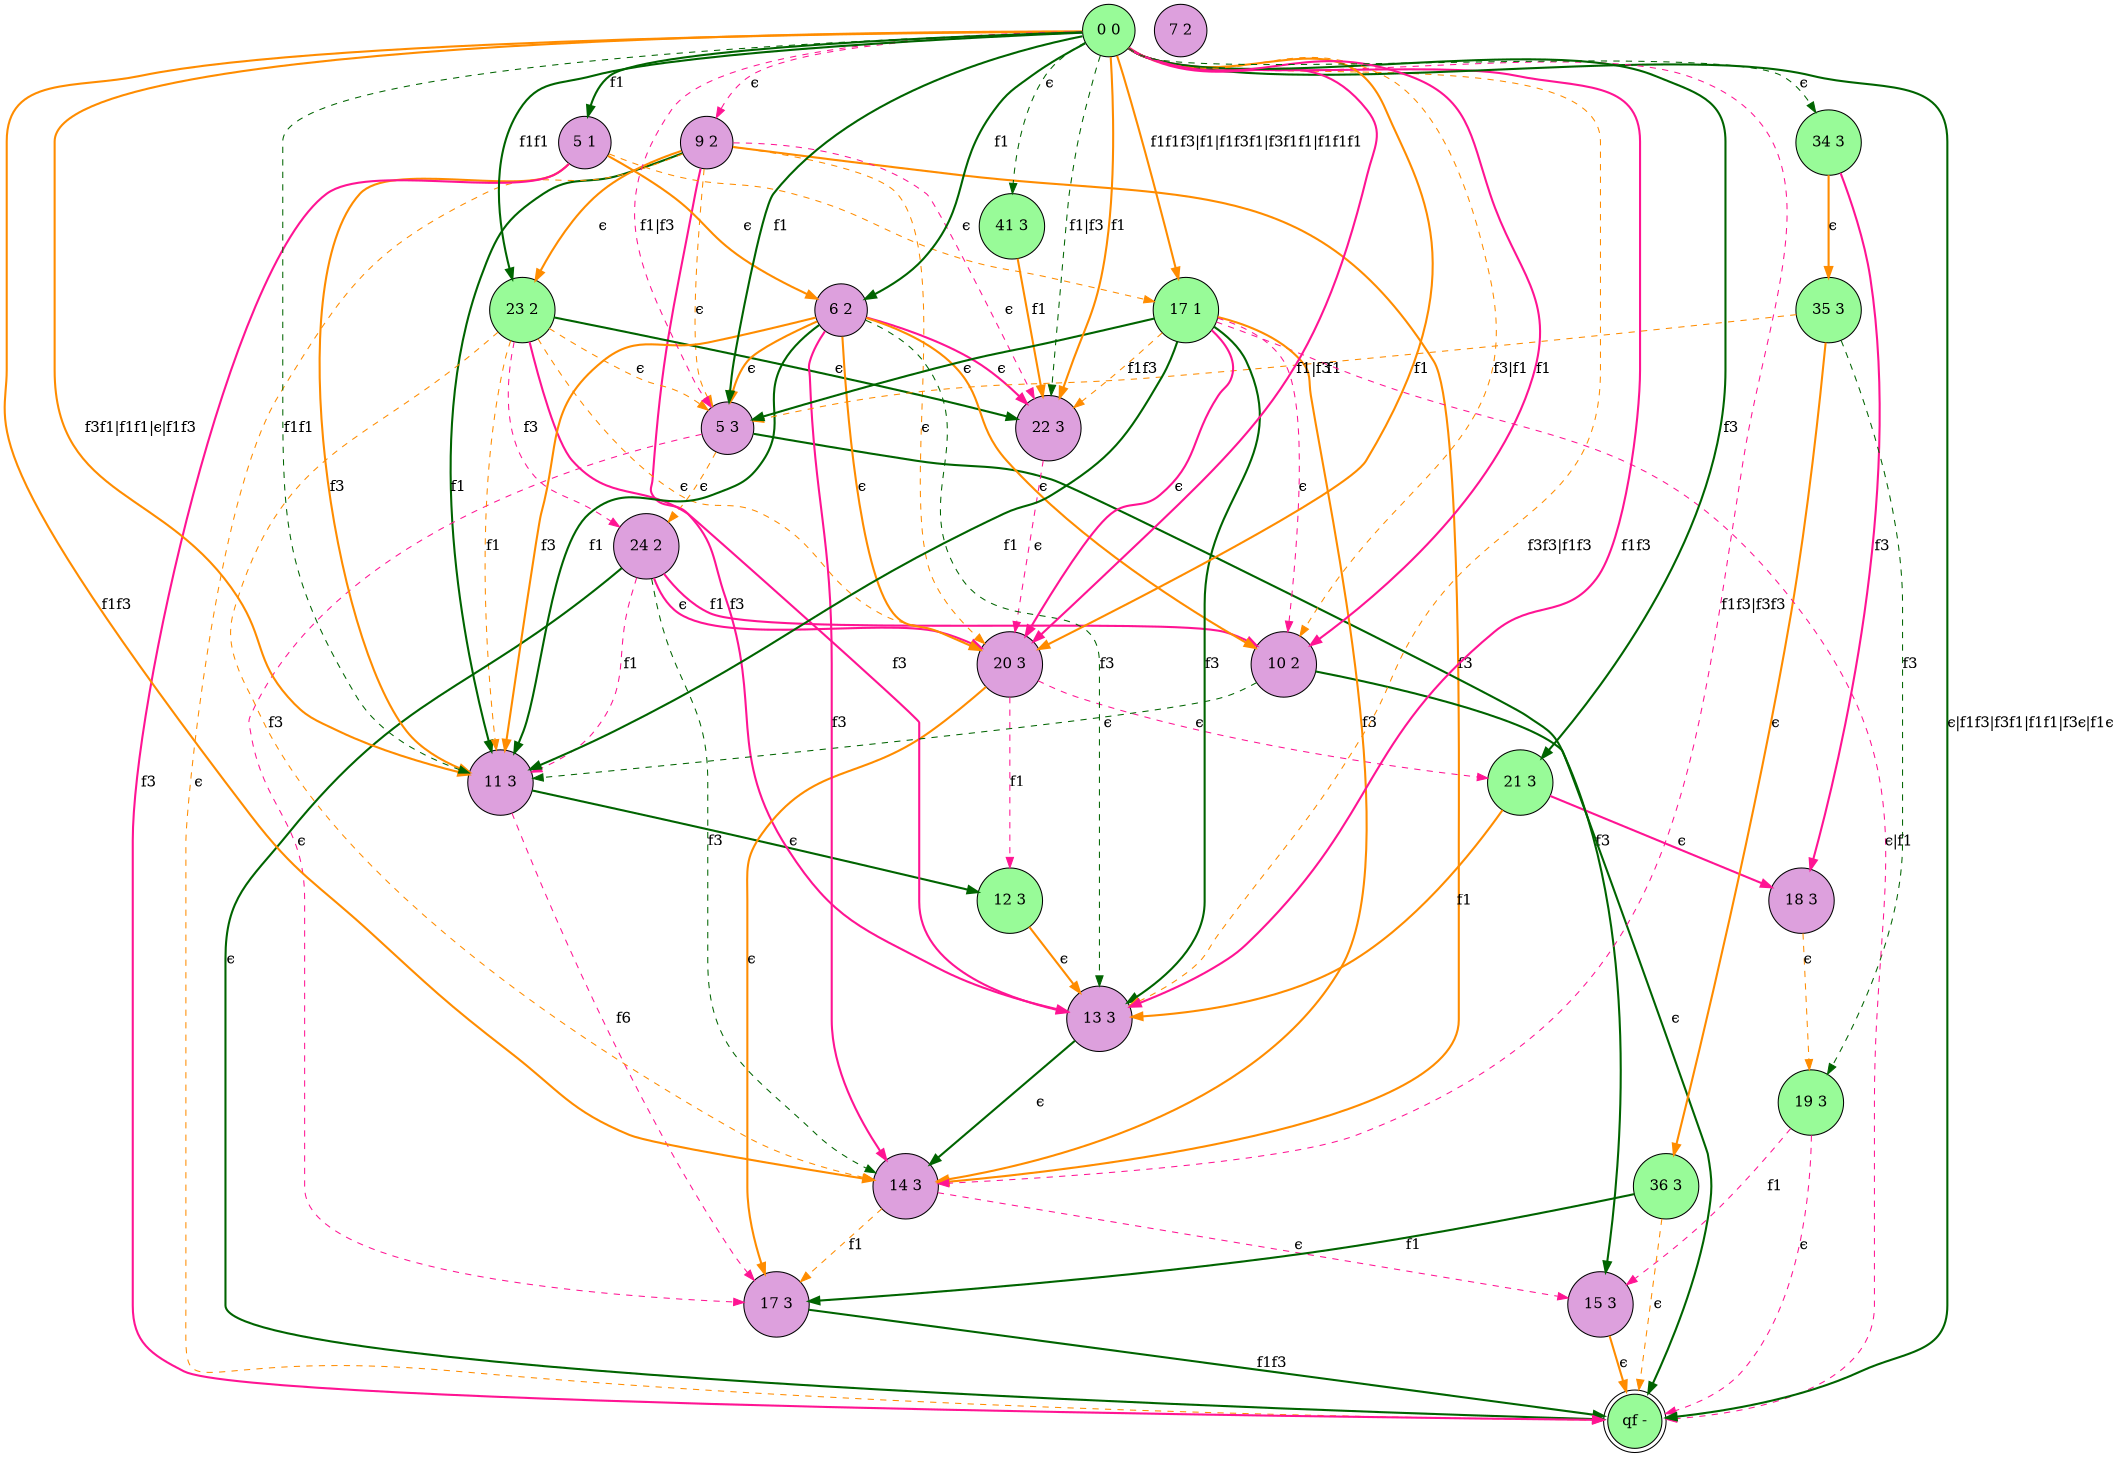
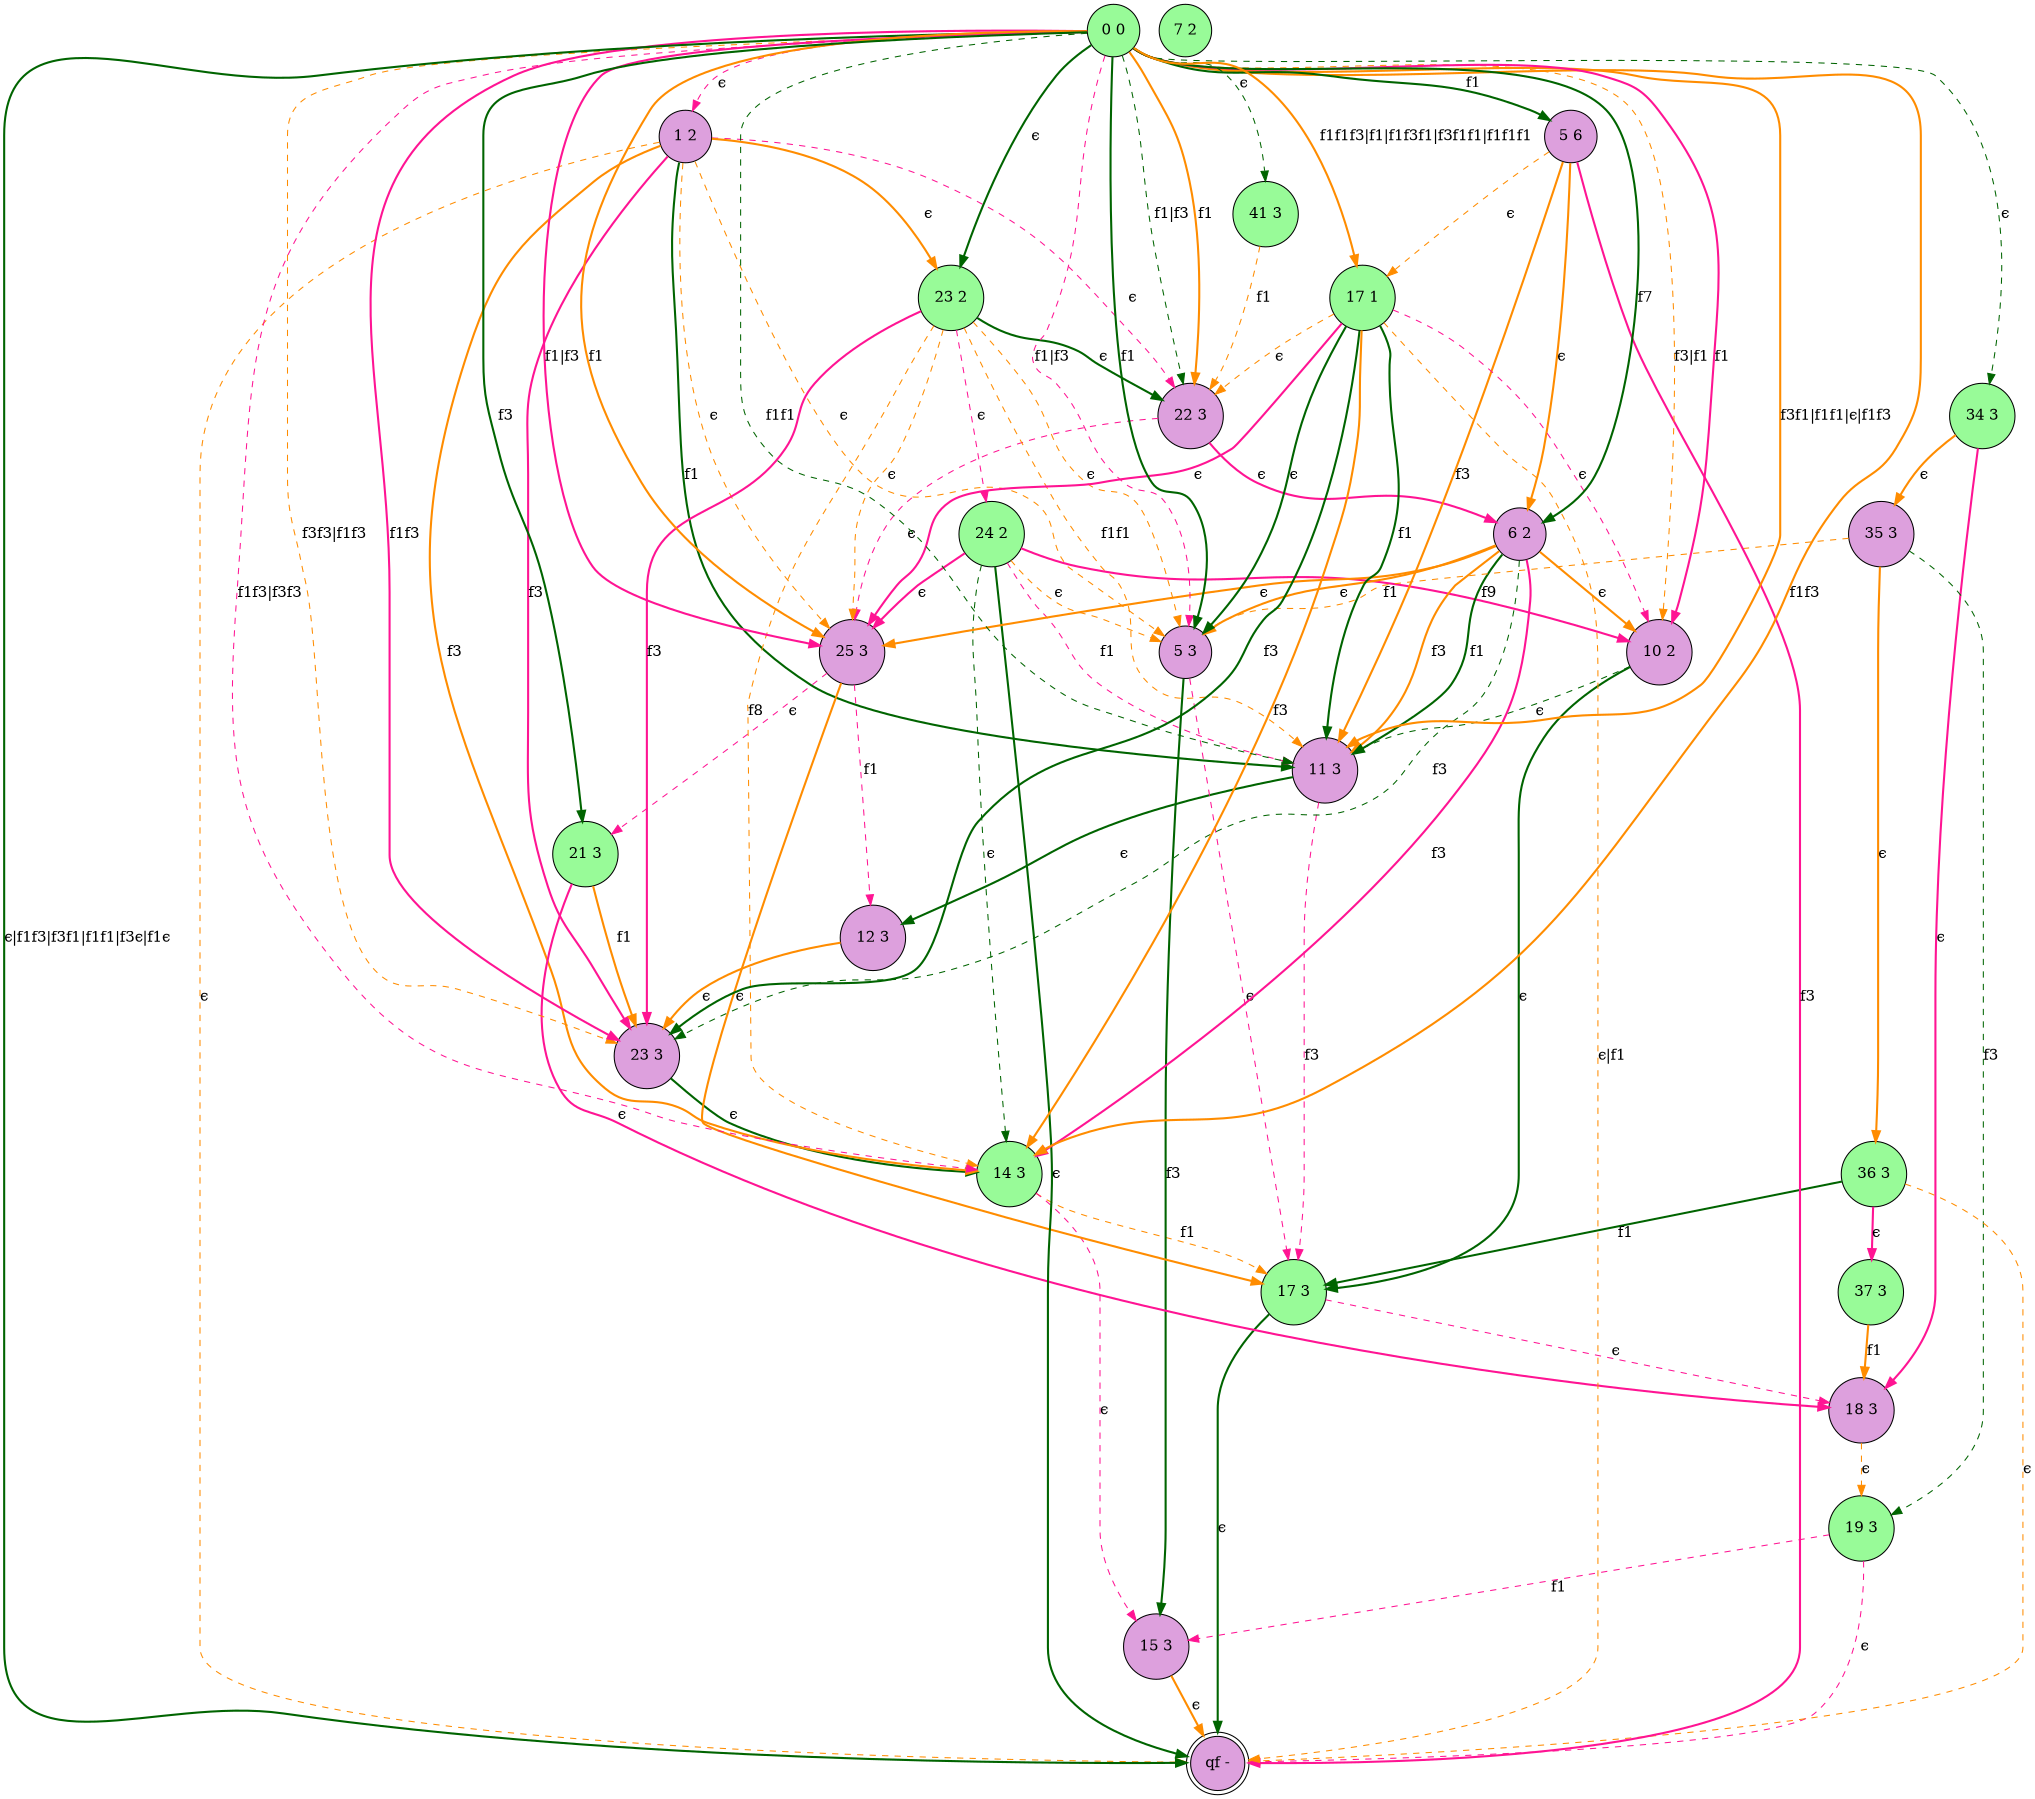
node "7 2": fillcolor plum -> palegreen
edge "0 0" -> "23 2": label "f1f1" -> "ϵ"
node "5 1": label "5 1" -> "5 6"
node "9 2": label "9 2" -> "1 2"
edge "0 0" -> "6 2": label "f1" -> "f7"
node "35 3": fillcolor palegreen -> plum
edge "41 3" -> "22 3": style bold -> dashed
edge "6 2" -> "22 3": reversed
edge "17 1" -> "22 3": label "f1f3" -> "ϵ"
edge "23 2" -> "24 2": label "f3" -> "ϵ"
edge "5 3" -> "24 2": reversed
edge "23 2" -> "11 3": label "f1" -> "f1f1"
node "24 2": fillcolor plum -> palegreen
edge "34 3" -> "18 3": label "f3" -> "ϵ"
edge "24 2" -> "10 2": label "f1" -> "f9"
node "20 3": label "20 3" -> "25 3"
edge "23 2" -> "14 3": label "f3" -> "f8"
edge "17 1" -> "qf -": color deeppink -> darkorange
edge "24 2" -> "14 3": label "f3" -> "ϵ"
node "12 3": fillcolor palegreen -> plum
edge "10 2" -> "qf -": now "10 2" -> "17 3"
edge "11 3" -> "17 3": label "f6" -> "f3"
node "13 3": label "13 3" -> "23 3"
node "14 3": fillcolor plum -> palegreen
node "37 3": added
node "17 3": fillcolor plum -> palegreen
edge "17 3" -> "18 3": added, label "ϵ"
edge "17 3" -> "qf -": label "f1f3" -> "ϵ"
node "qf -": fillcolor palegreen -> plum
